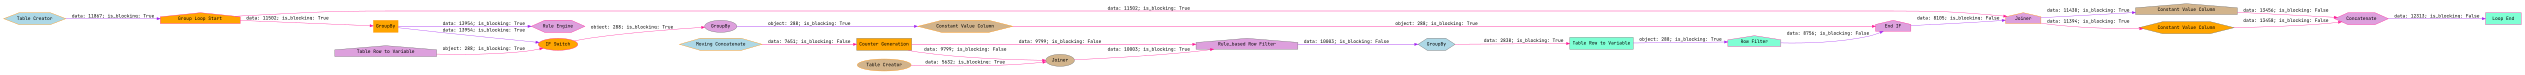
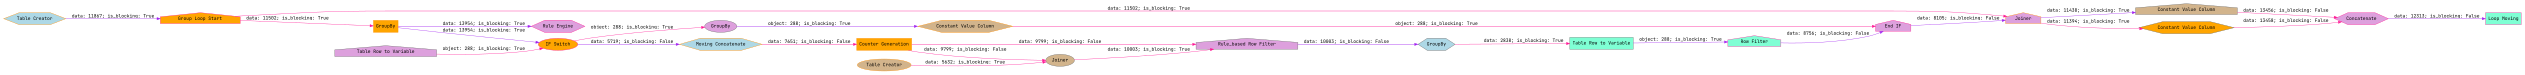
node "Loop End": label "Loop End" -> "Loop Moving"
edge "IF Switch" -> "Moving Concatenate": added, label "data: 5719; is_blocking: False"
node "Counter Generation": color gray40 -> darkorange
